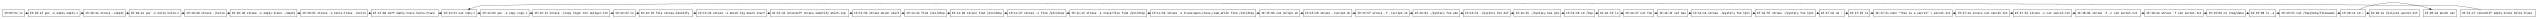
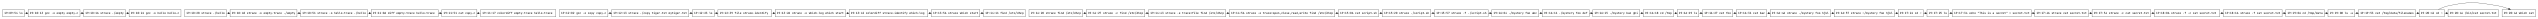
edge "19:10:24 gcc -o hello hello.c" -> "19:10:28 strace ./hello": removed
edge "19:11:51 cat copy.c" -> "19:12:02 gcc -o copy copy.c": removed
edge "19:14:11 find /etc/dhcp" -> "19:14:20 strace find /etc/dhcp": removed
